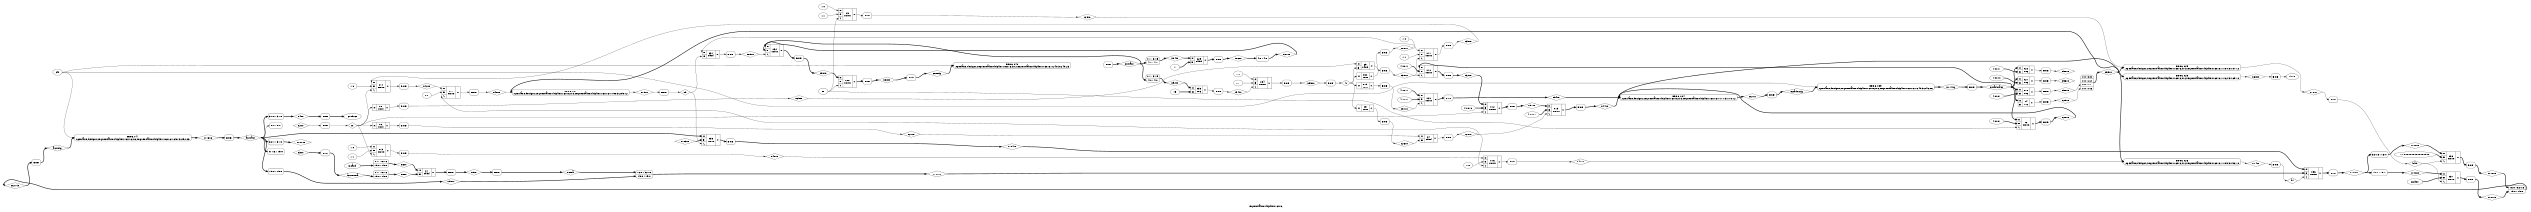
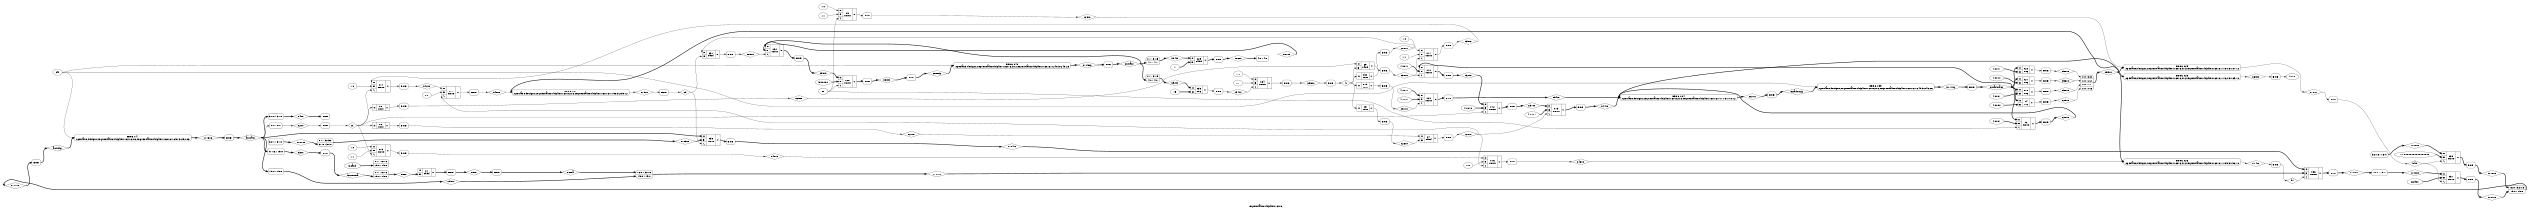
edge "4:0 - 4:0" -> "n87_o": removed
node "n115_q": added
edge "n58_o" -> "0:0 - 3:3": added
edge "n56_o" -> "0:0 - 3:3": added
node "5'00000": added
node "4'0000": added
node "n57_o": label "n57_o" -> "n37_o"
node "product": removed
edge "0:0 - 0:0" -> "n2_o": added
edge "acu_act" -> "32:1 - 31:0": removed
node "0 -> 32:32": added
edge "31:16 - 15:0" -> "n3_o": added
node "n47_o": label "n47_o" -> "n46_o"
node "n6_o": removed
edge "n105_o" -> "32:16 - 16:0": removed
node "n617_o": label "n617_o" -> "n117_o"
